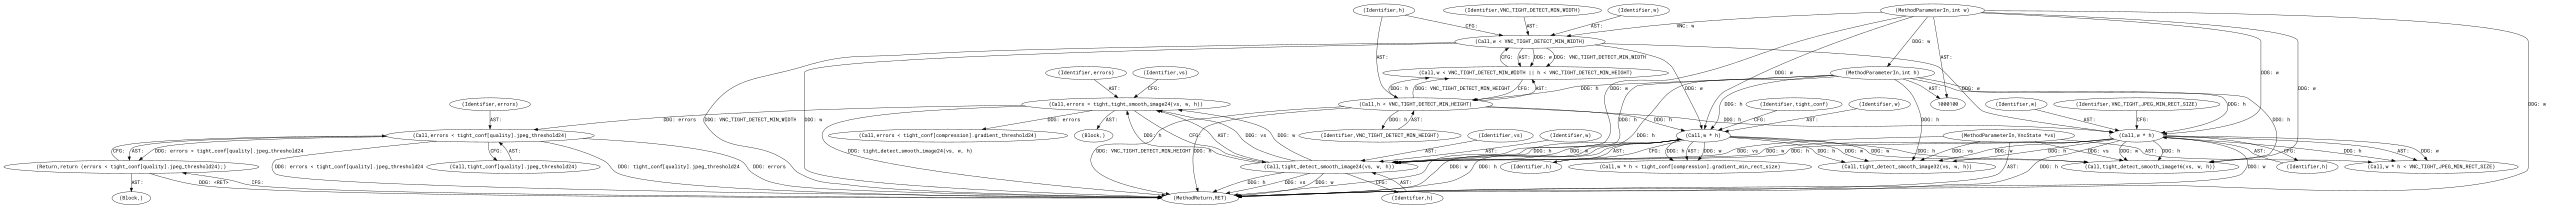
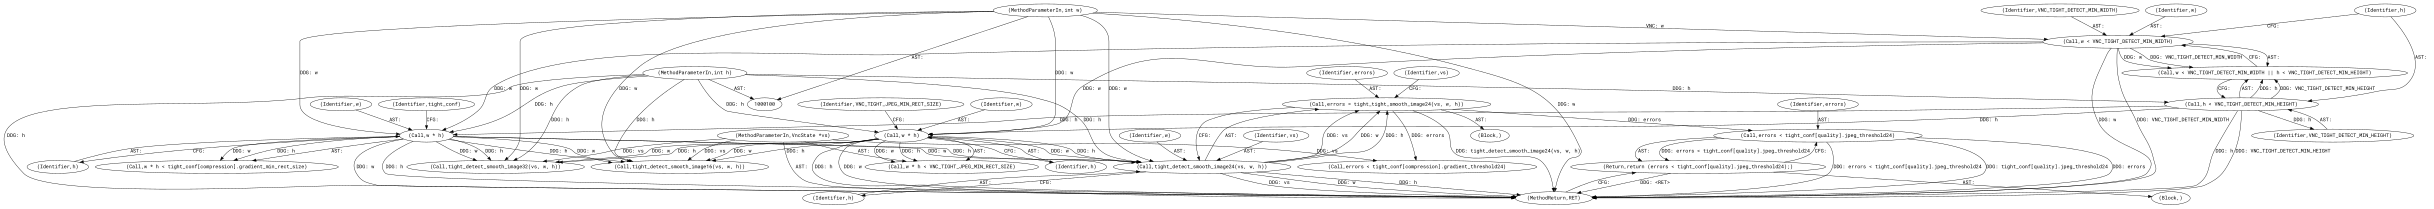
edge "(MethodParameterIn,int w)" -> "(MethodParameterIn,int h)": now "(MethodParameterIn,int w)" -> "(Call,tight_detect_smooth_image32(vs, w, h))"
edge "(MethodParameterIn,VncState *vs)" -> "(Call,tight_detect_smooth_image24(vs, w, h))": now "(MethodParameterIn,VncState *vs)" -> "(Call,errors < tight_conf[compression].gradient_threshold24)"
node "(Call,tight_conf[quality].jpeg_threshold24)": removed
